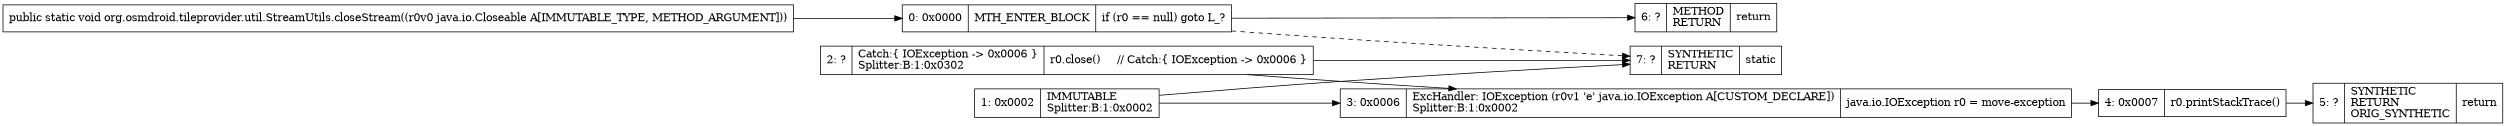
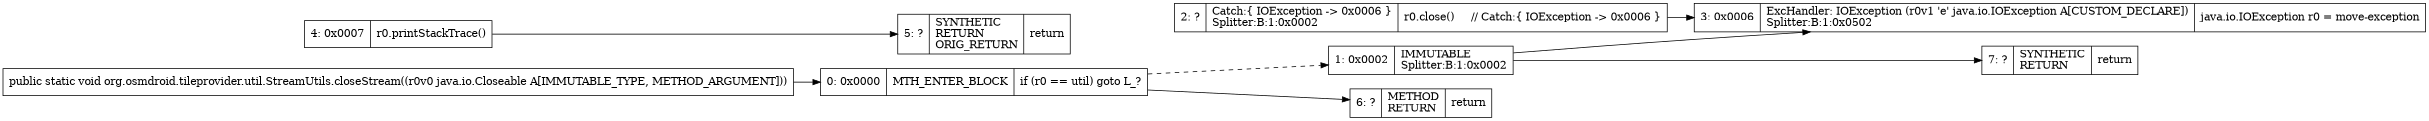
node "0: 0x0000": text "if (r0 == null) goto L_?" -> "if (r0 == util) goto L_?"
edge "0: 0x0000" -> "7: ?": now "0: 0x0000" -> "1: 0x0002"
edge "2: ?" -> "7: ?": removed
node "7: ?": text "static" -> "return"
node "2: ?": text "Splitter:B:1:0x0302" -> "Splitter:B:1:0x0002"
edge "3: 0x0006" -> "4: 0x0007": removed
node "3: 0x0006": text "Splitter:B:1:0x0002" -> "Splitter:B:1:0x0502"
node "5: ?": text "ORIG_SYNTHETIC" -> "ORIG_RETURN"
